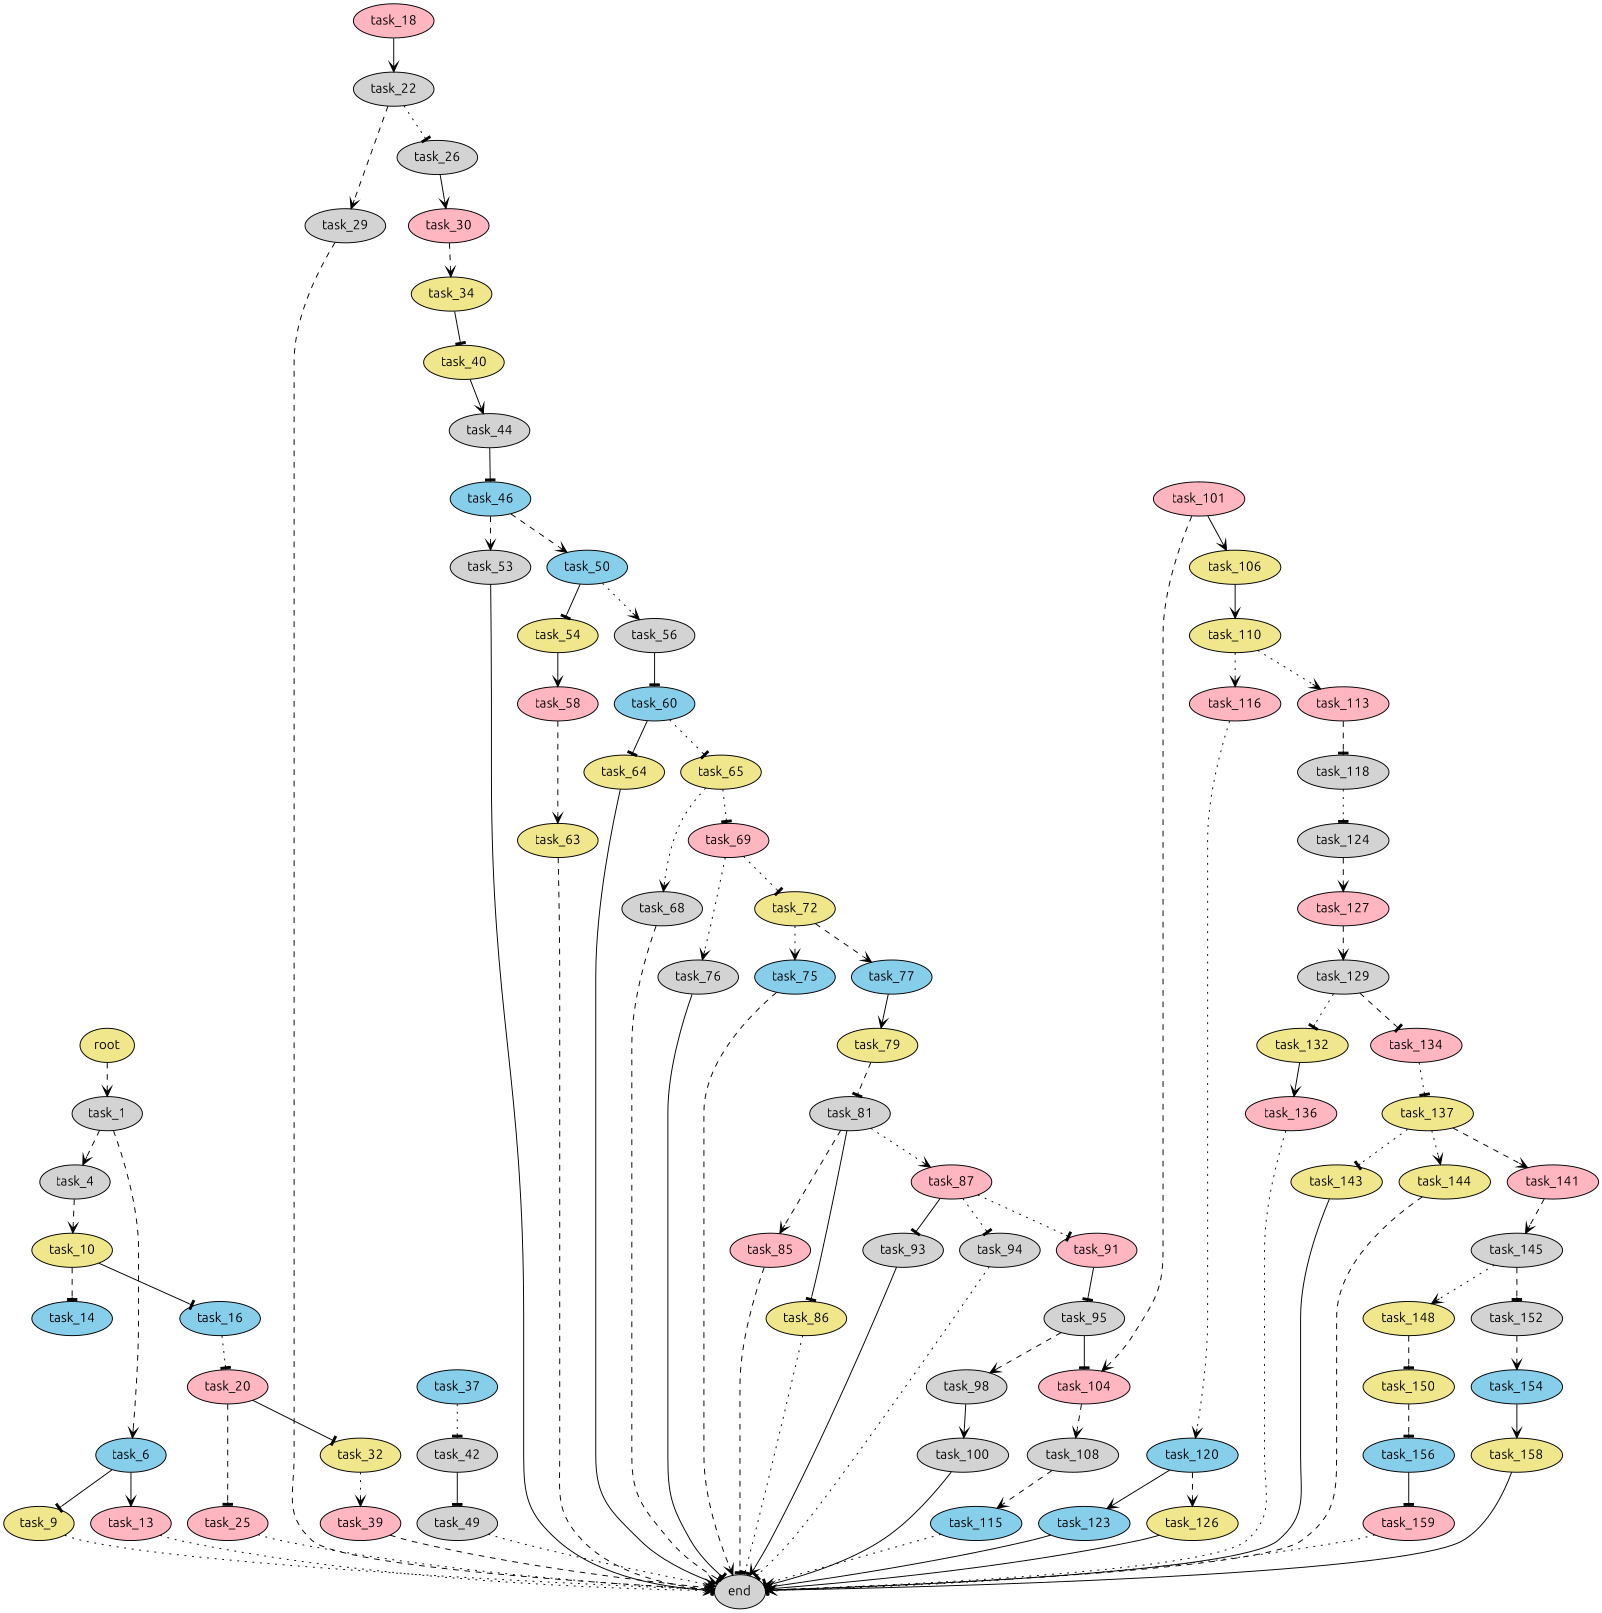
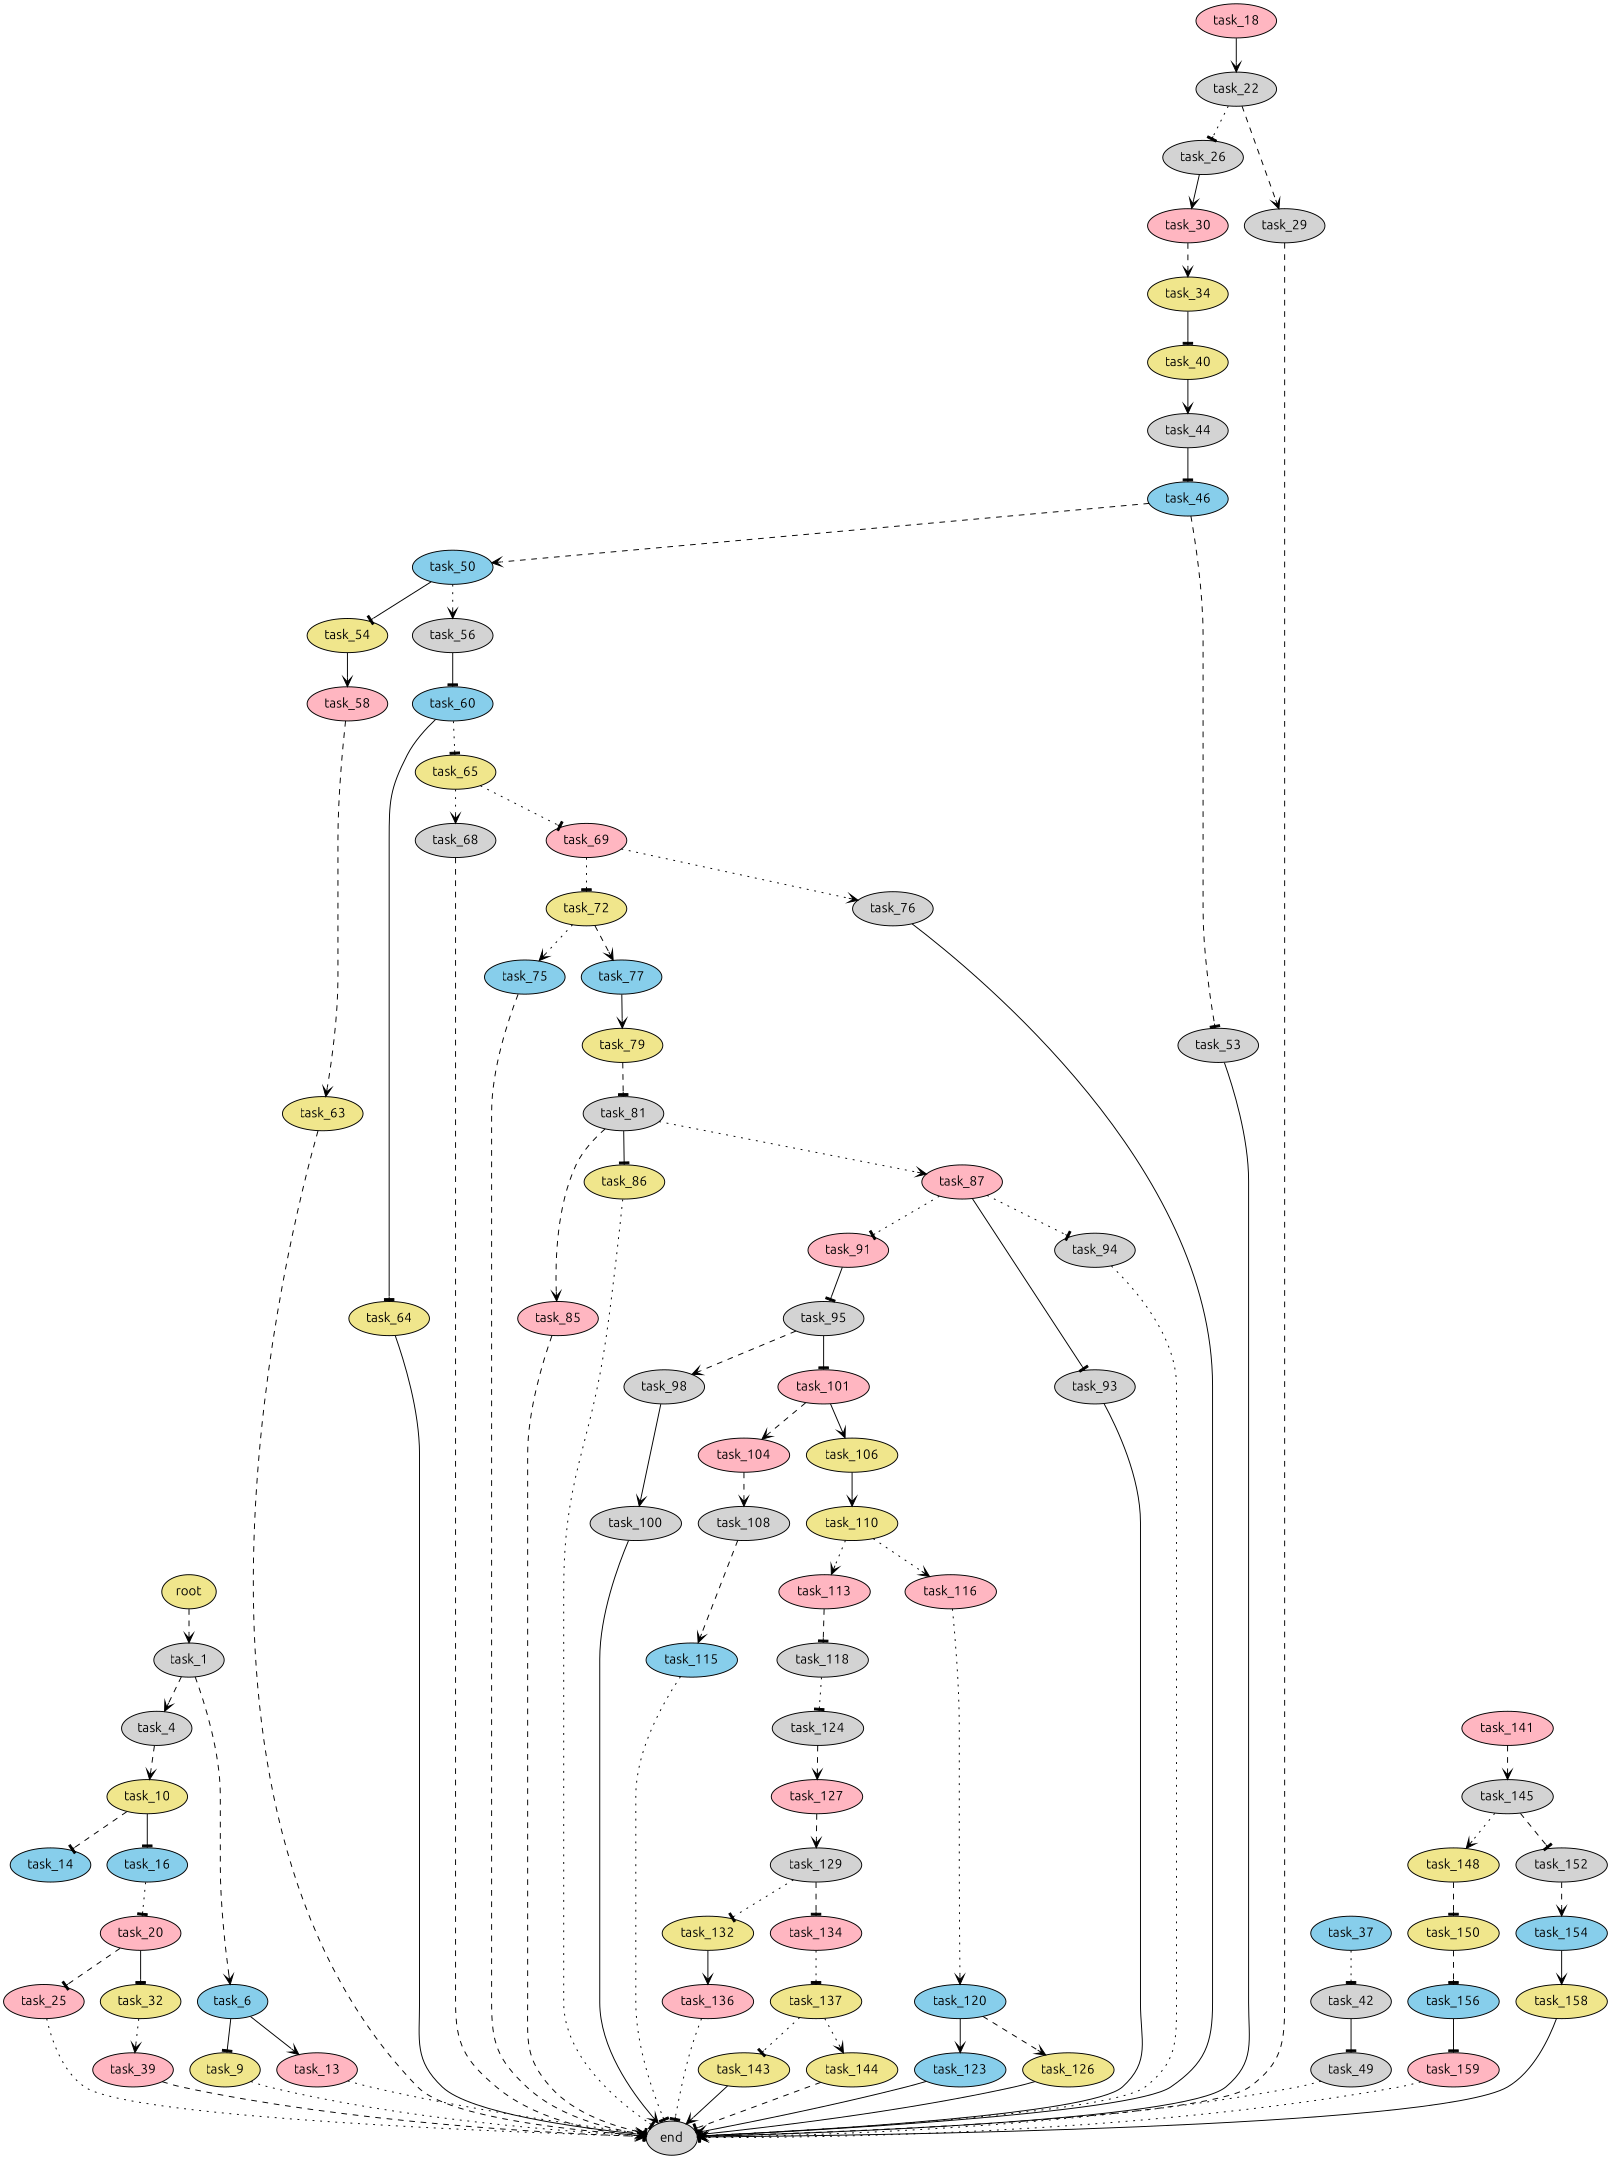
edge "task_46" -> "task_53": arrowhead vee -> tee
edge "task_137" -> "task_141": removed
edge "task_95" -> "task_104": now "task_95" -> "task_101"
